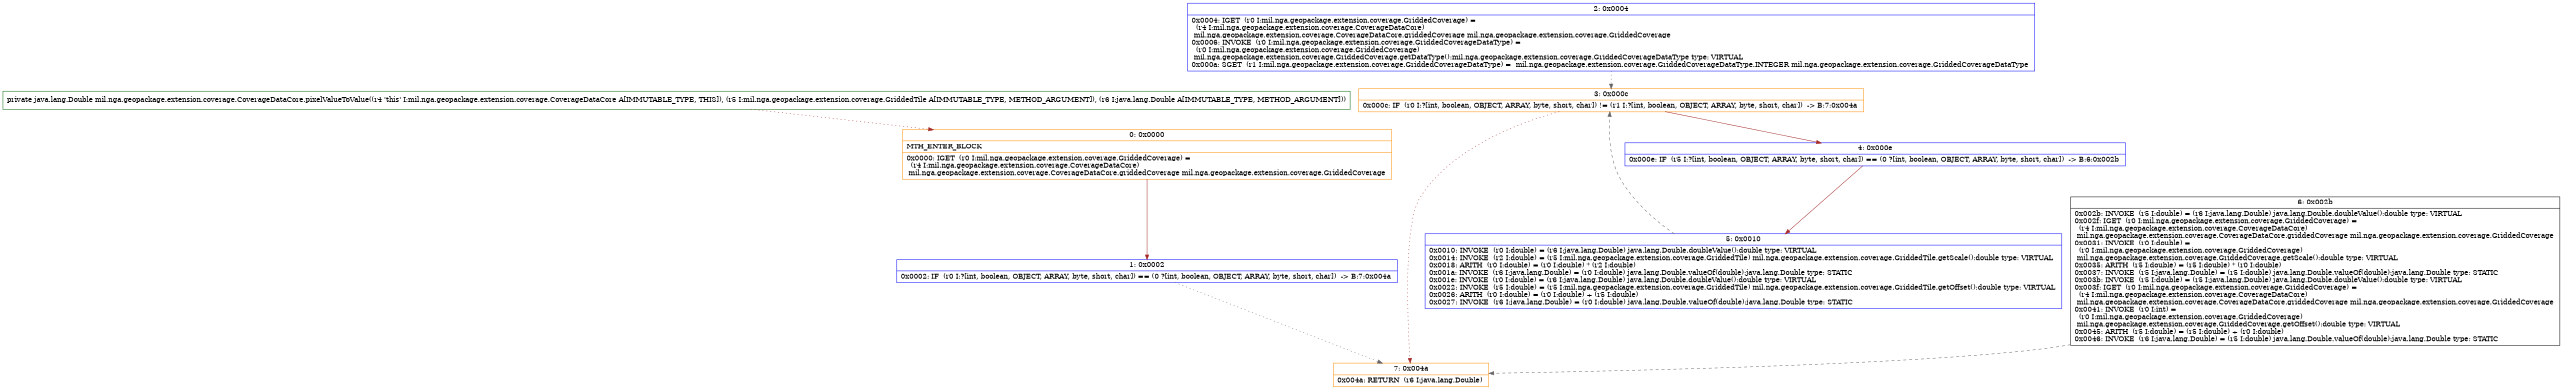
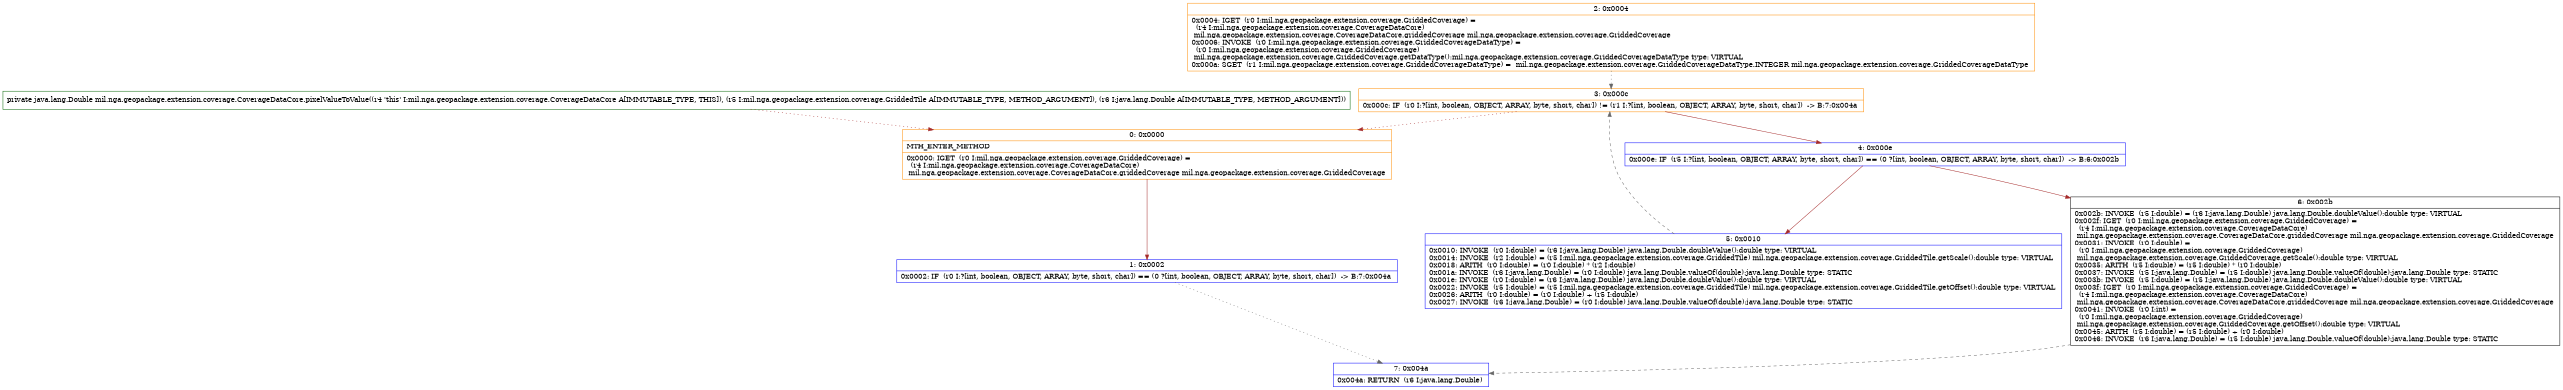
node "2: 0x0004": color blue -> darkorange
node "0: 0x0000": text "MTH_ENTER_BLOCK" -> "MTH_ENTER_METHOD"
edge "4: 0x000e" -> "6: 0x002b": added
edge "3: 0x000c" -> "7: 0x004a": now "3: 0x000c" -> "0: 0x0000"
node "7: 0x004a": color darkorange -> blue
